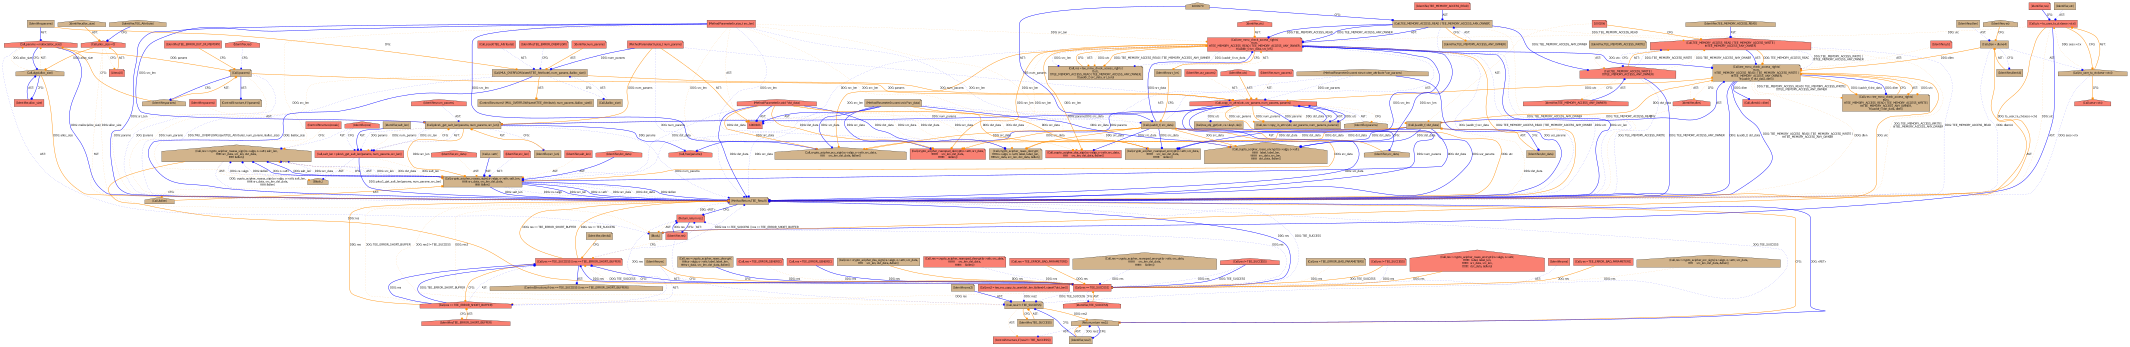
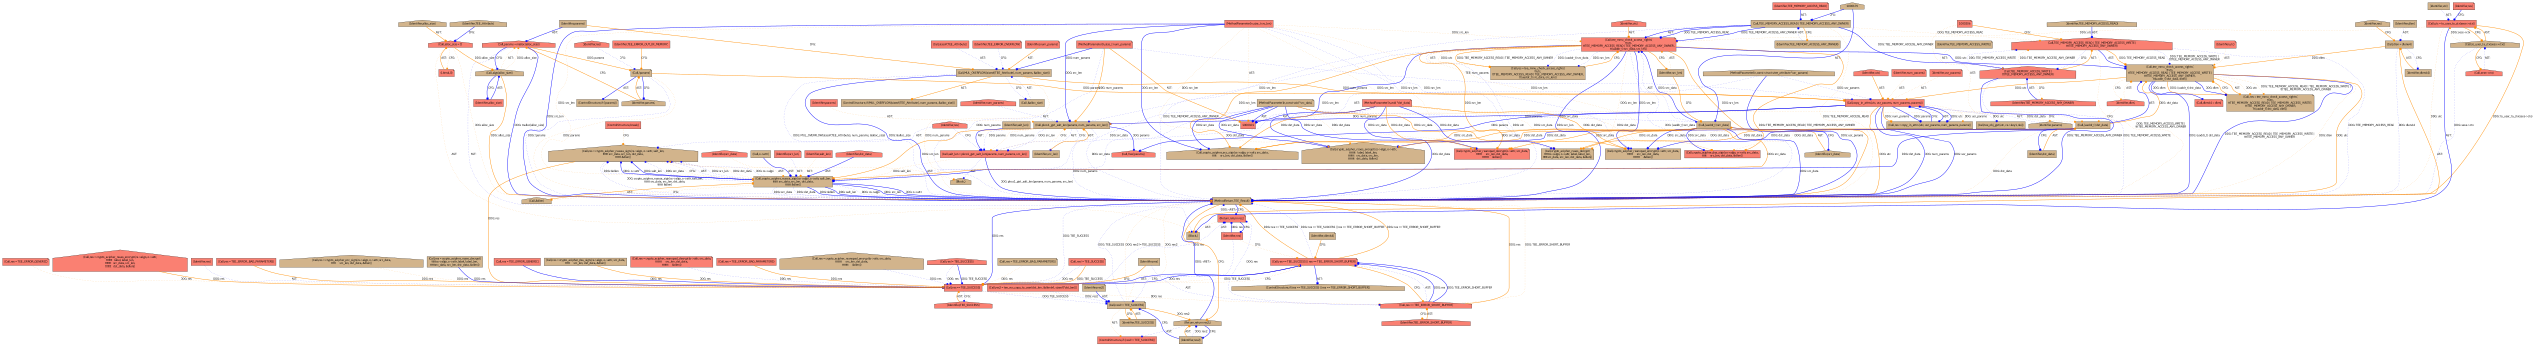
edge "(Call,dlen = dlen64)" -> "(Call,to_user_ta_ctx(sess->ctx))": now "(Call,sess->ctx)" -> "(Call,to_user_ta_ctx(sess->ctx))"
node "(MethodParameterIn,void *dst_data)": shape house -> note
node "(Call,copy_in_attrs(utc, usr_params, num_params, params))": shape house -> box
